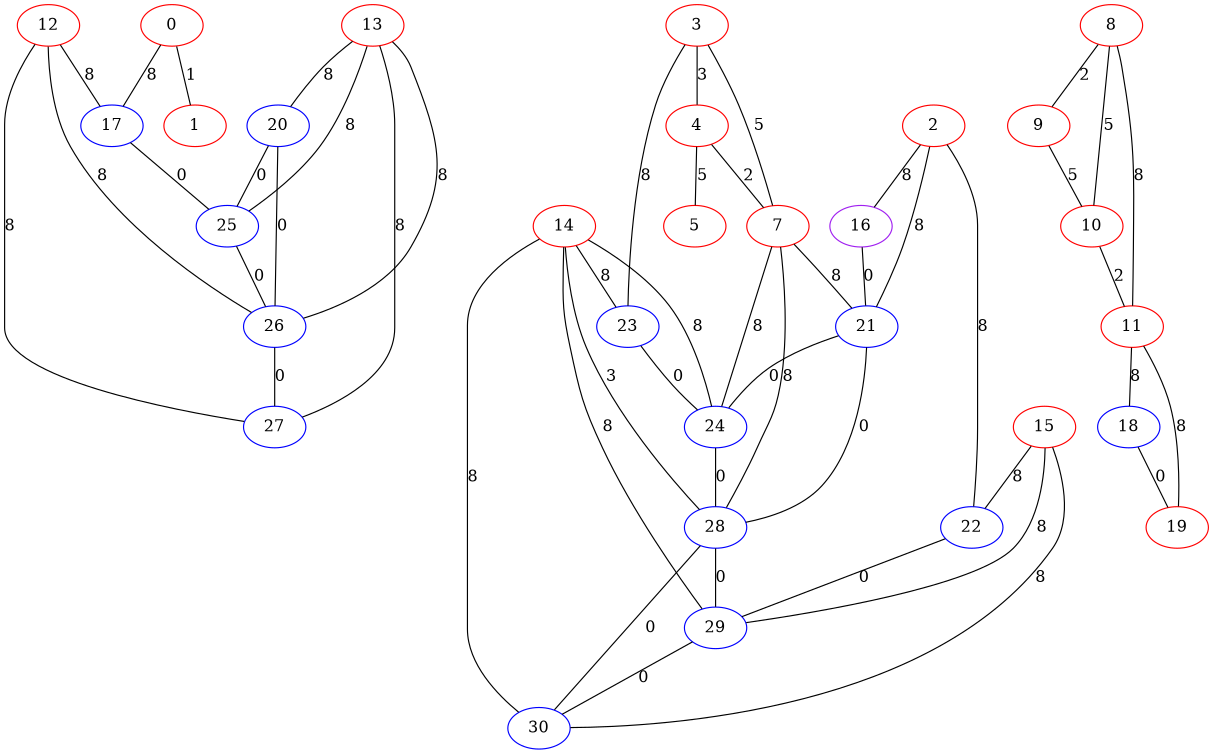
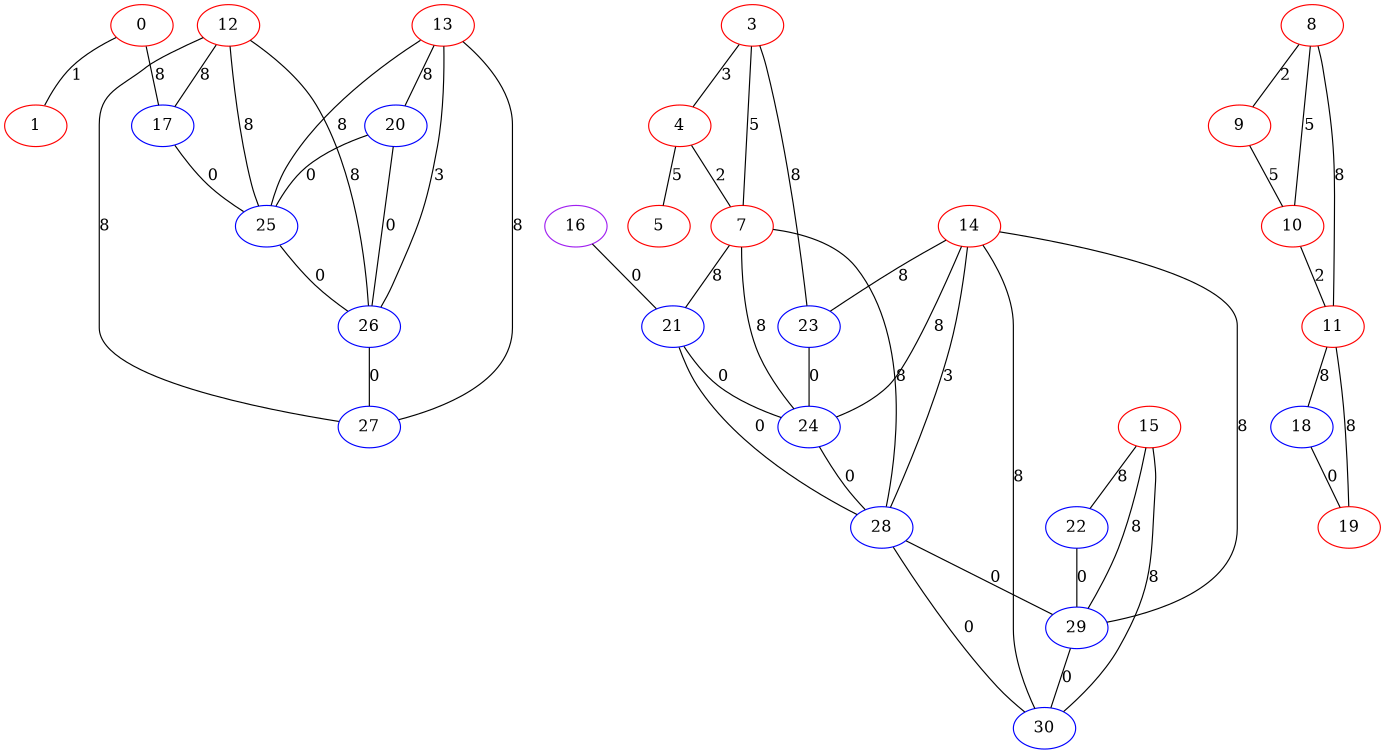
node "2": removed
edge "12" -- "25": added, label "8"
edge "13" -- "26": label "8" -> "3"
